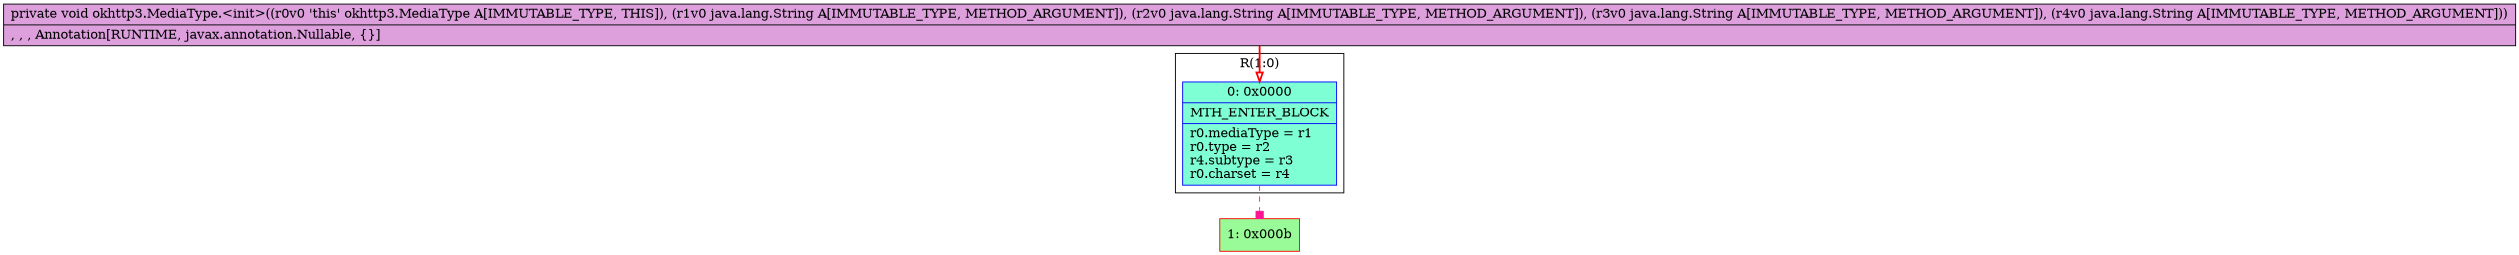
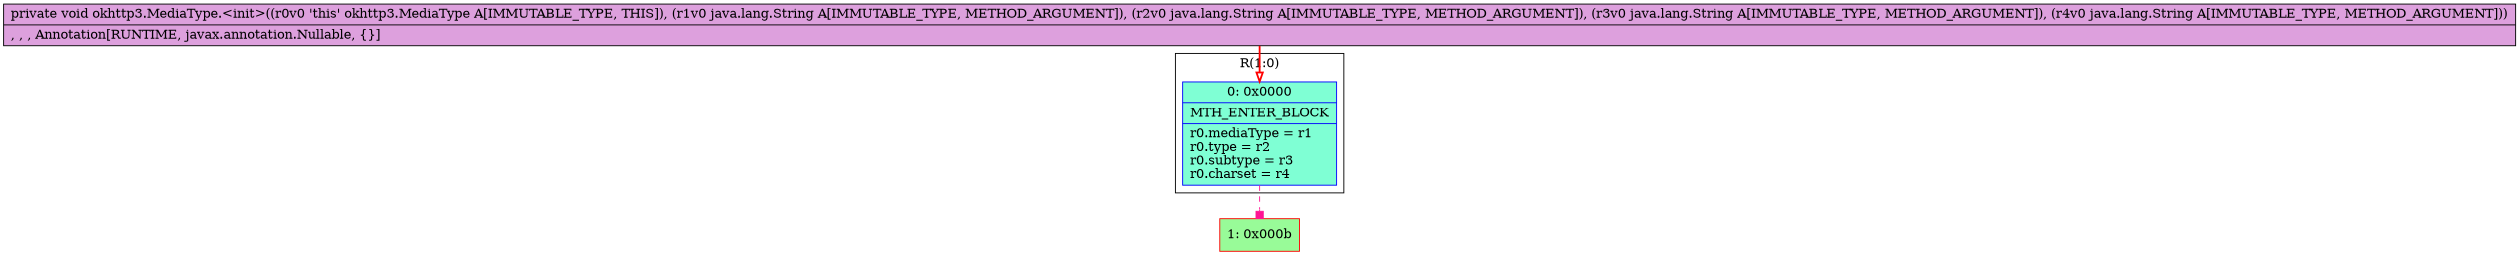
node "0: 0x0000": text "r4.subtype = r3" -> "r0.subtype = r3"
